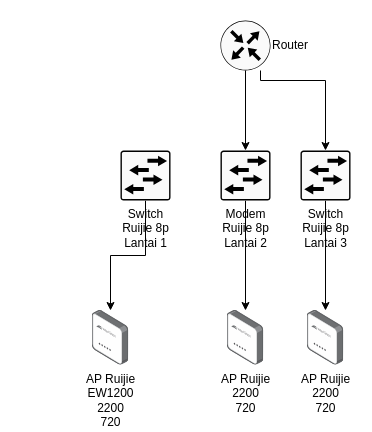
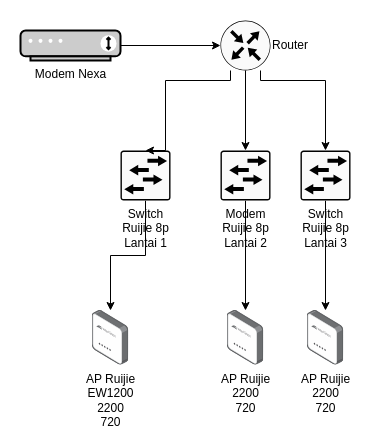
node "Modem Nexa": added
edge "Modem Nexa" -> "Router": added
edge "Router" -> "Switch Ruijie 8p Lantai 1": added
